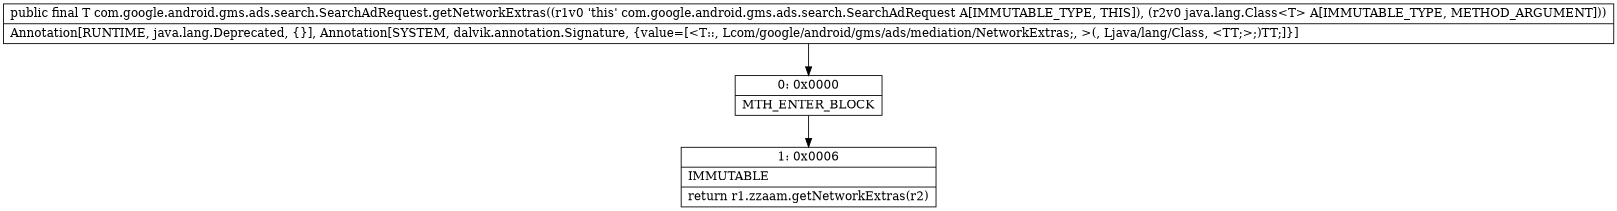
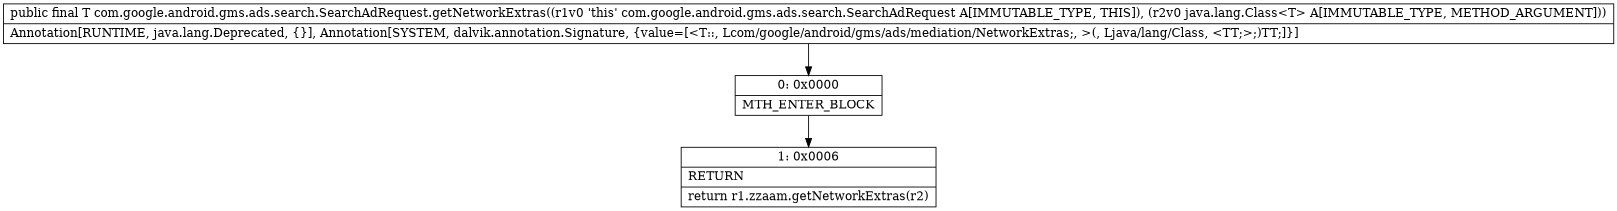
node "1: 0x0006": text "IMMUTABLE" -> "RETURN"
